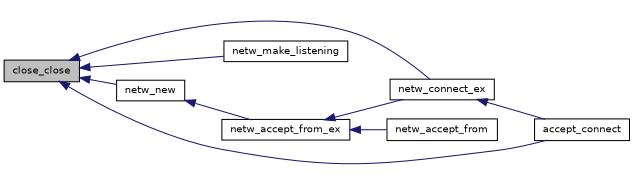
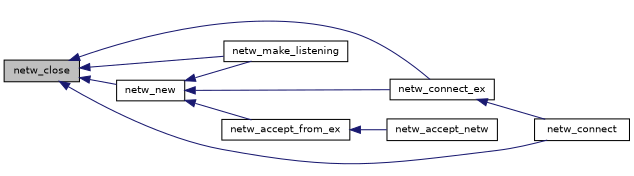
edge "netw_make_listening" -> "netw_new": added
node "close_close": label "close_close" -> "netw_close"
edge "netw_connect_ex" -> "netw_accept_from_ex": now "netw_connect_ex" -> "netw_new"
node "netw_accept_from": label "netw_accept_from" -> "netw_accept_netw"
node "accept_connect": label "accept_connect" -> "netw_connect"
